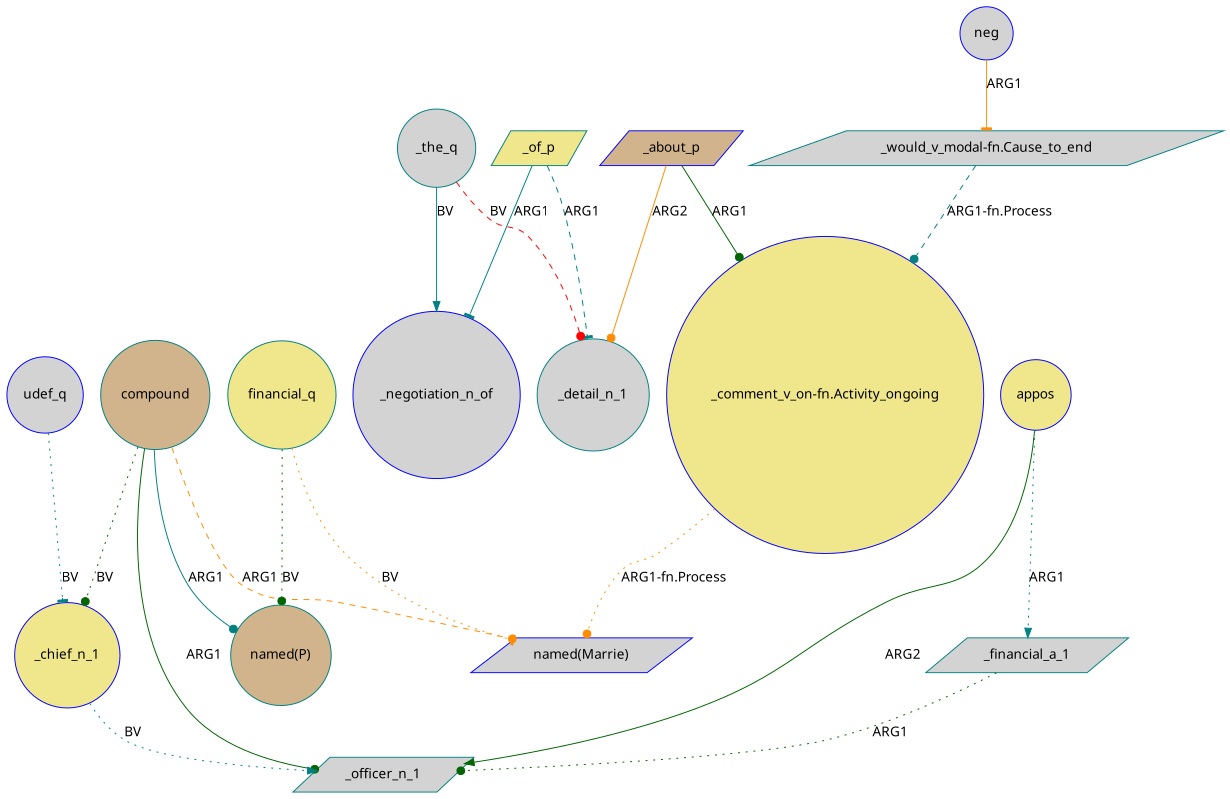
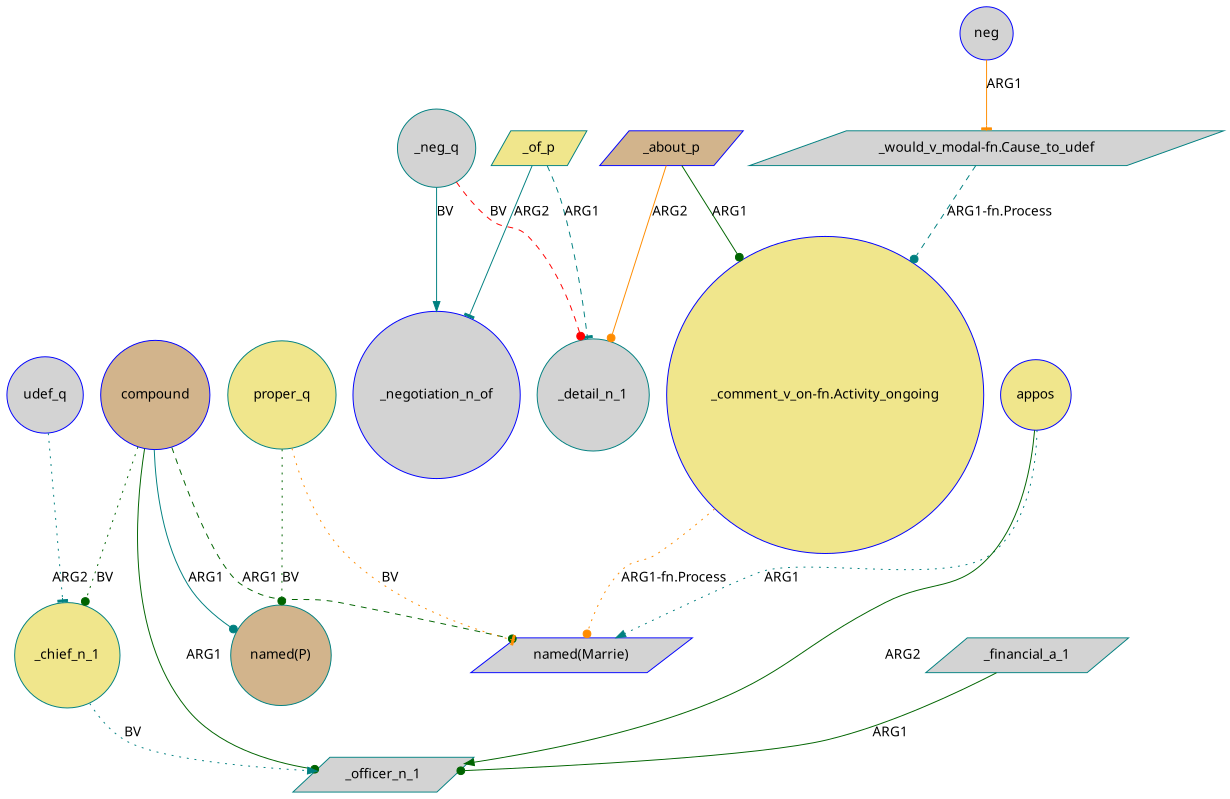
node "_the_q": label "_the_q" -> "_neg_q"
node "_would_v_modal-fn.Cause_to_end": label "_would_v_modal-fn.Cause_to_end" -> "_would_v_modal-fn.Cause_to_udef"
edge "_of_p" -> "_negotiation_n_of": label "ARG1" -> "ARG2"
node "compound": color teal -> blue
node "financial_q": label "financial_q" -> "proper_q"
edge "appos" -> "_financial_a_1": now "appos" -> "named(Marrie)"
edge "udef_q" -> "_chief_n_1": label "BV" -> "ARG2"
edge "compound" -> "named(Marrie)": color darkorange -> darkgreen
node "_chief_n_1": color blue -> teal
edge "_financial_a_1" -> "_officer_n_1": style dotted -> solid
